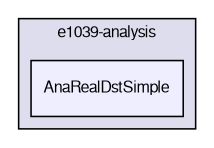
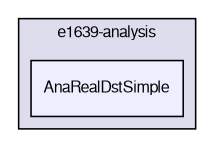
cluster "e1039-analysis": label "e1039-analysis" -> "e1639-analysis"
